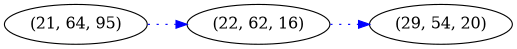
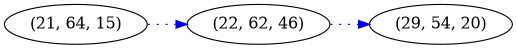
node "(21, 64, 95)": label "(21, 64, 95)" -> "(21, 64, 15)"
node "(22, 62, 16)": label "(22, 62, 16)" -> "(22, 62, 46)"
